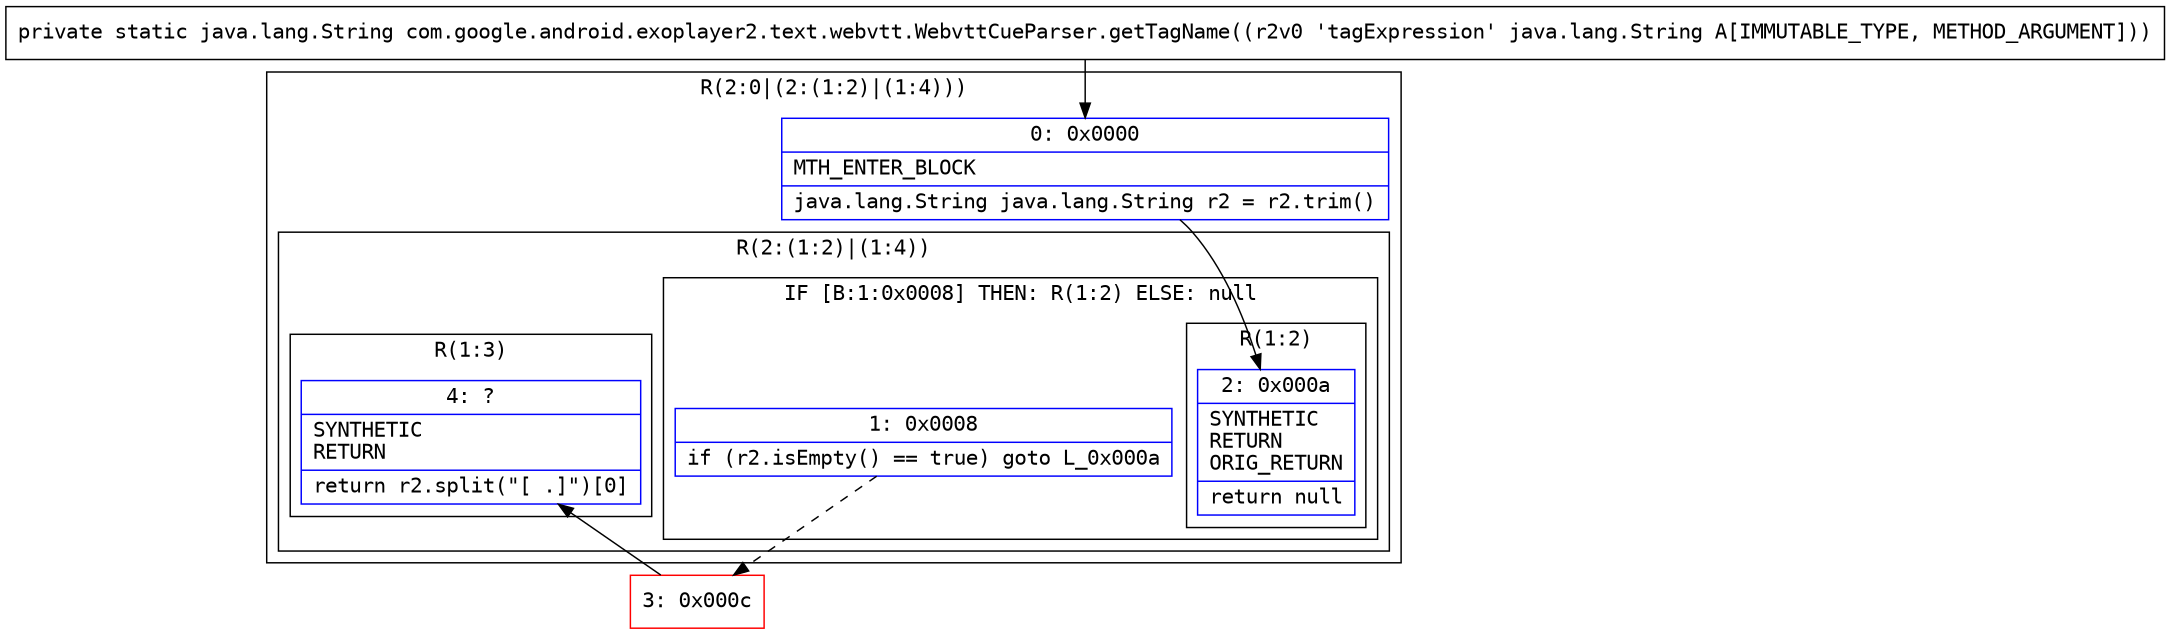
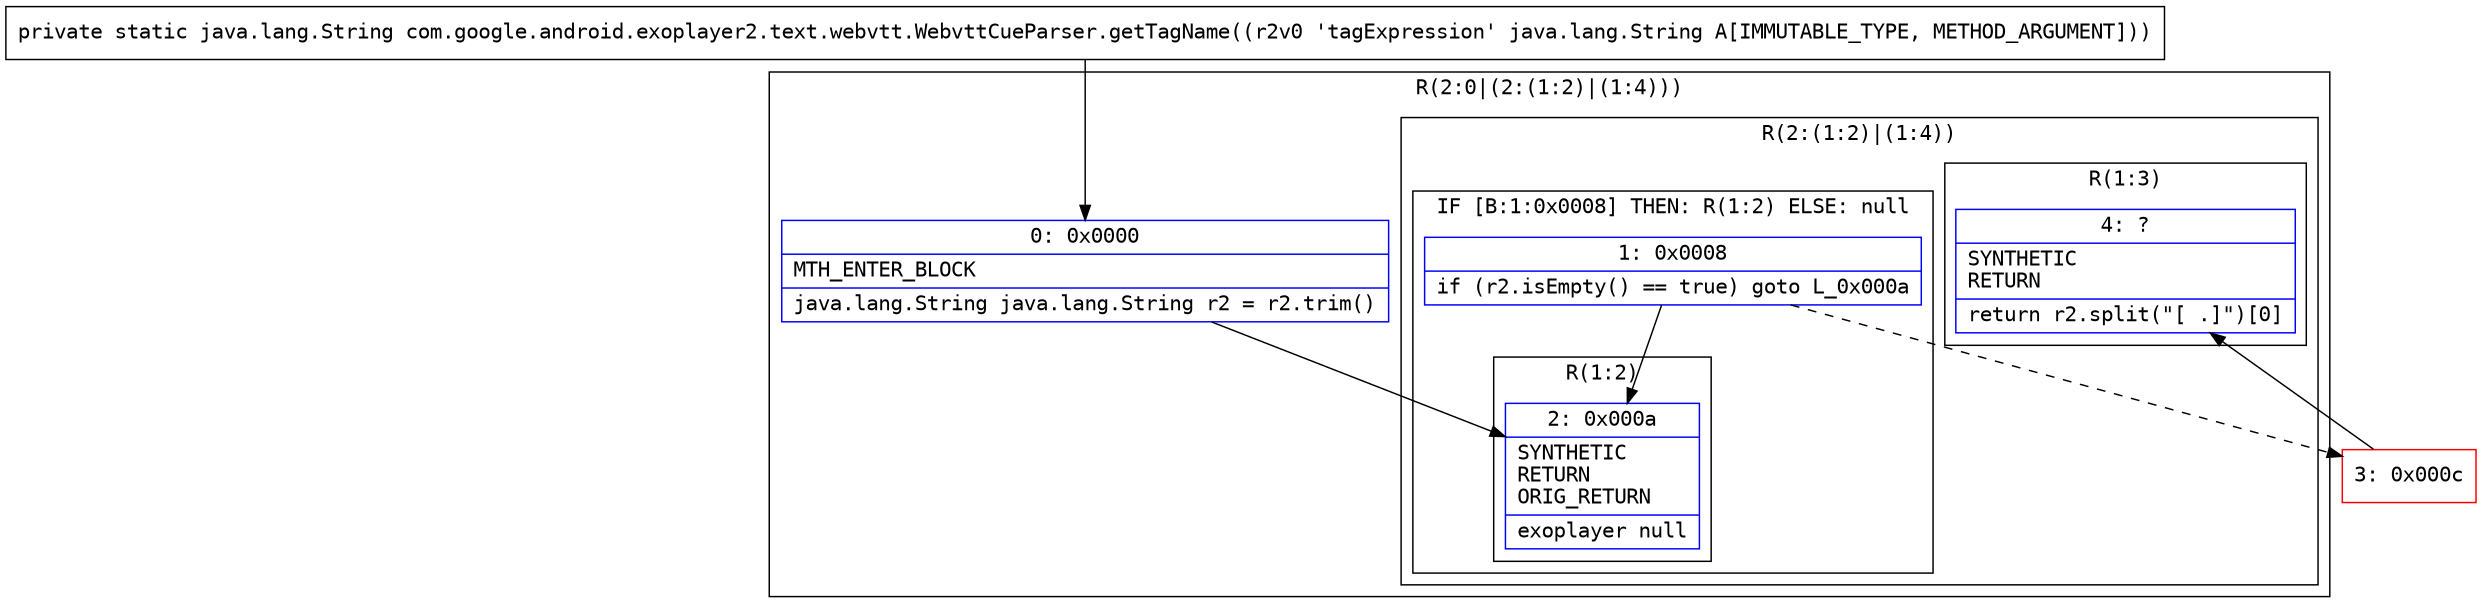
edge "1: 0x0008" -> "2: 0x000a": added
node "2: 0x000a": text "return null" -> "exoplayer null"
